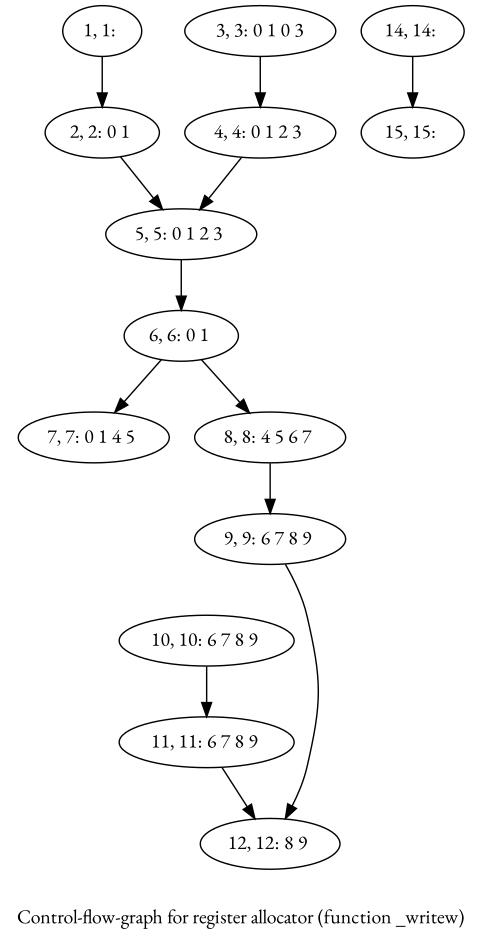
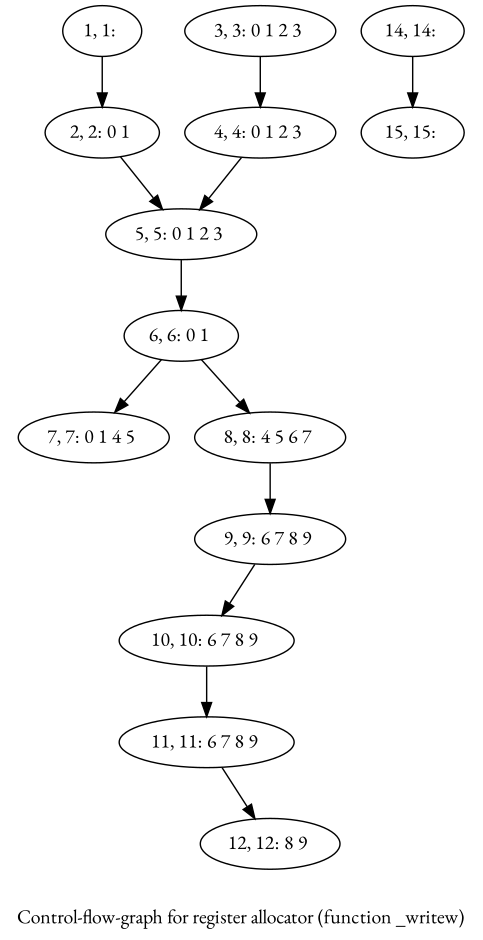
node "3, 3: 0 1 0 3": label "3, 3: 0 1 0 3" -> "3, 3: 0 1 2 3"
edge "9, 9: 6 7 8 9" -> "12, 12: 8 9": now "9, 9: 6 7 8 9" -> "10, 10: 6 7 8 9"
